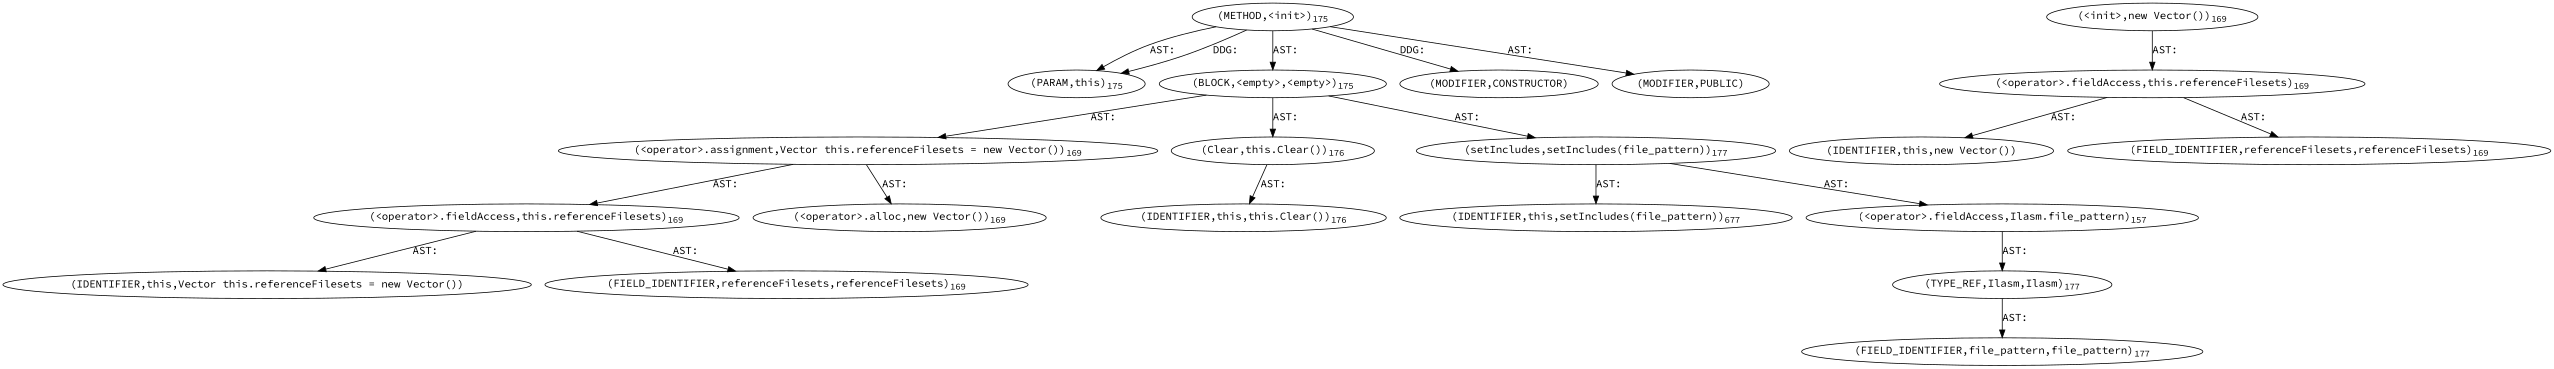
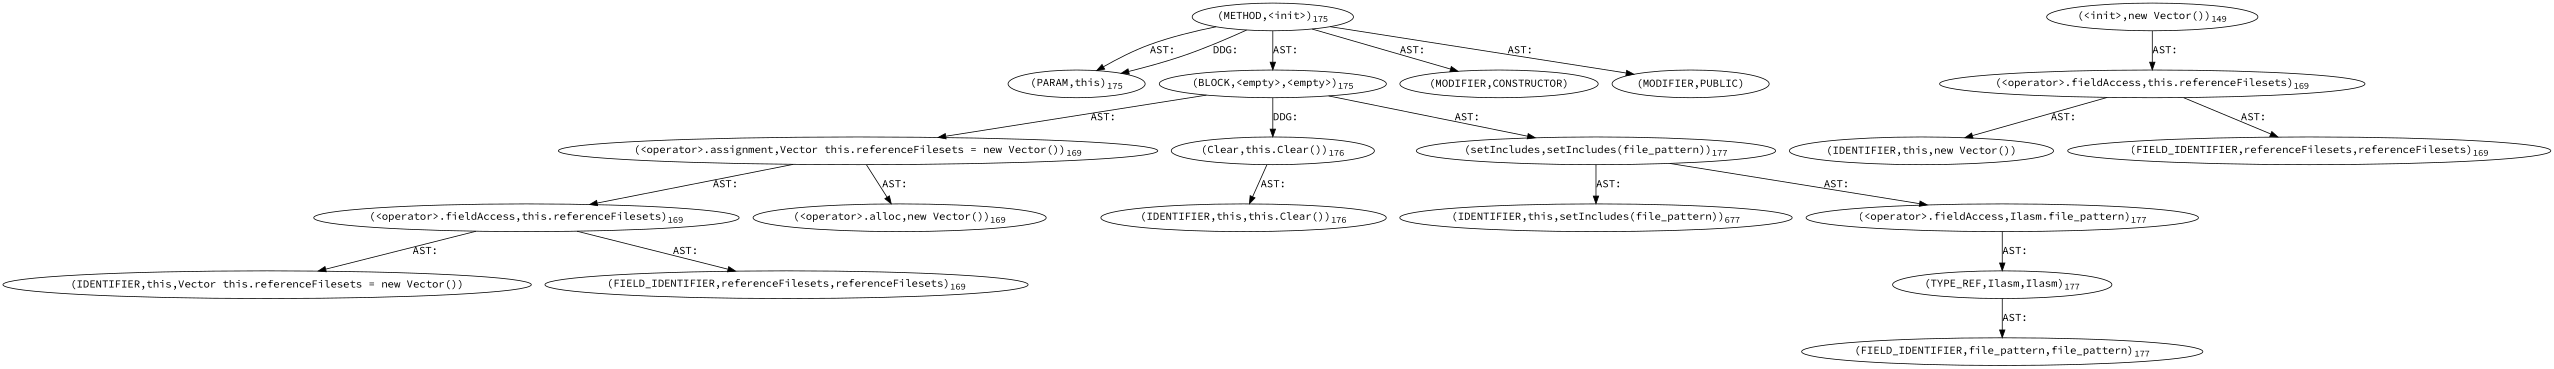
node "(<init>,new Vector())": text "169" -> "149"
edge "(METHOD,<init>)" -> "(MODIFIER,CONSTRUCTOR)": label "DDG: " -> "AST: "
edge "(BLOCK,<empty>,<empty>)" -> "(Clear,this.Clear())": label "AST: " -> "DDG: "
node "(<operator>.fieldAccess,Ilasm.file_pattern)": text "157" -> "177"
